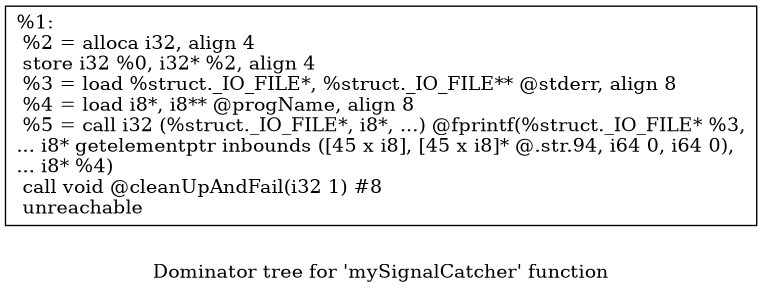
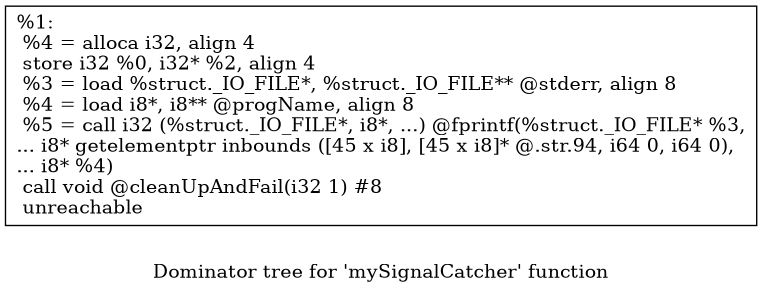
node "%1:": text "%2 = alloca i32, align 4" -> "%4 = alloca i32, align 4"
